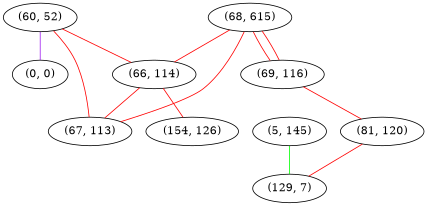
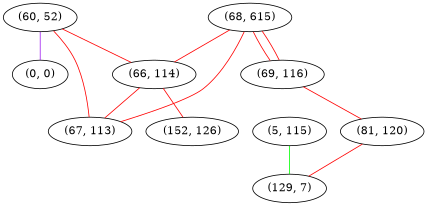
node "(154, 126)": label "(154, 126)" -> "(152, 126)"
node "(5, 145)": label "(5, 145)" -> "(5, 115)"
